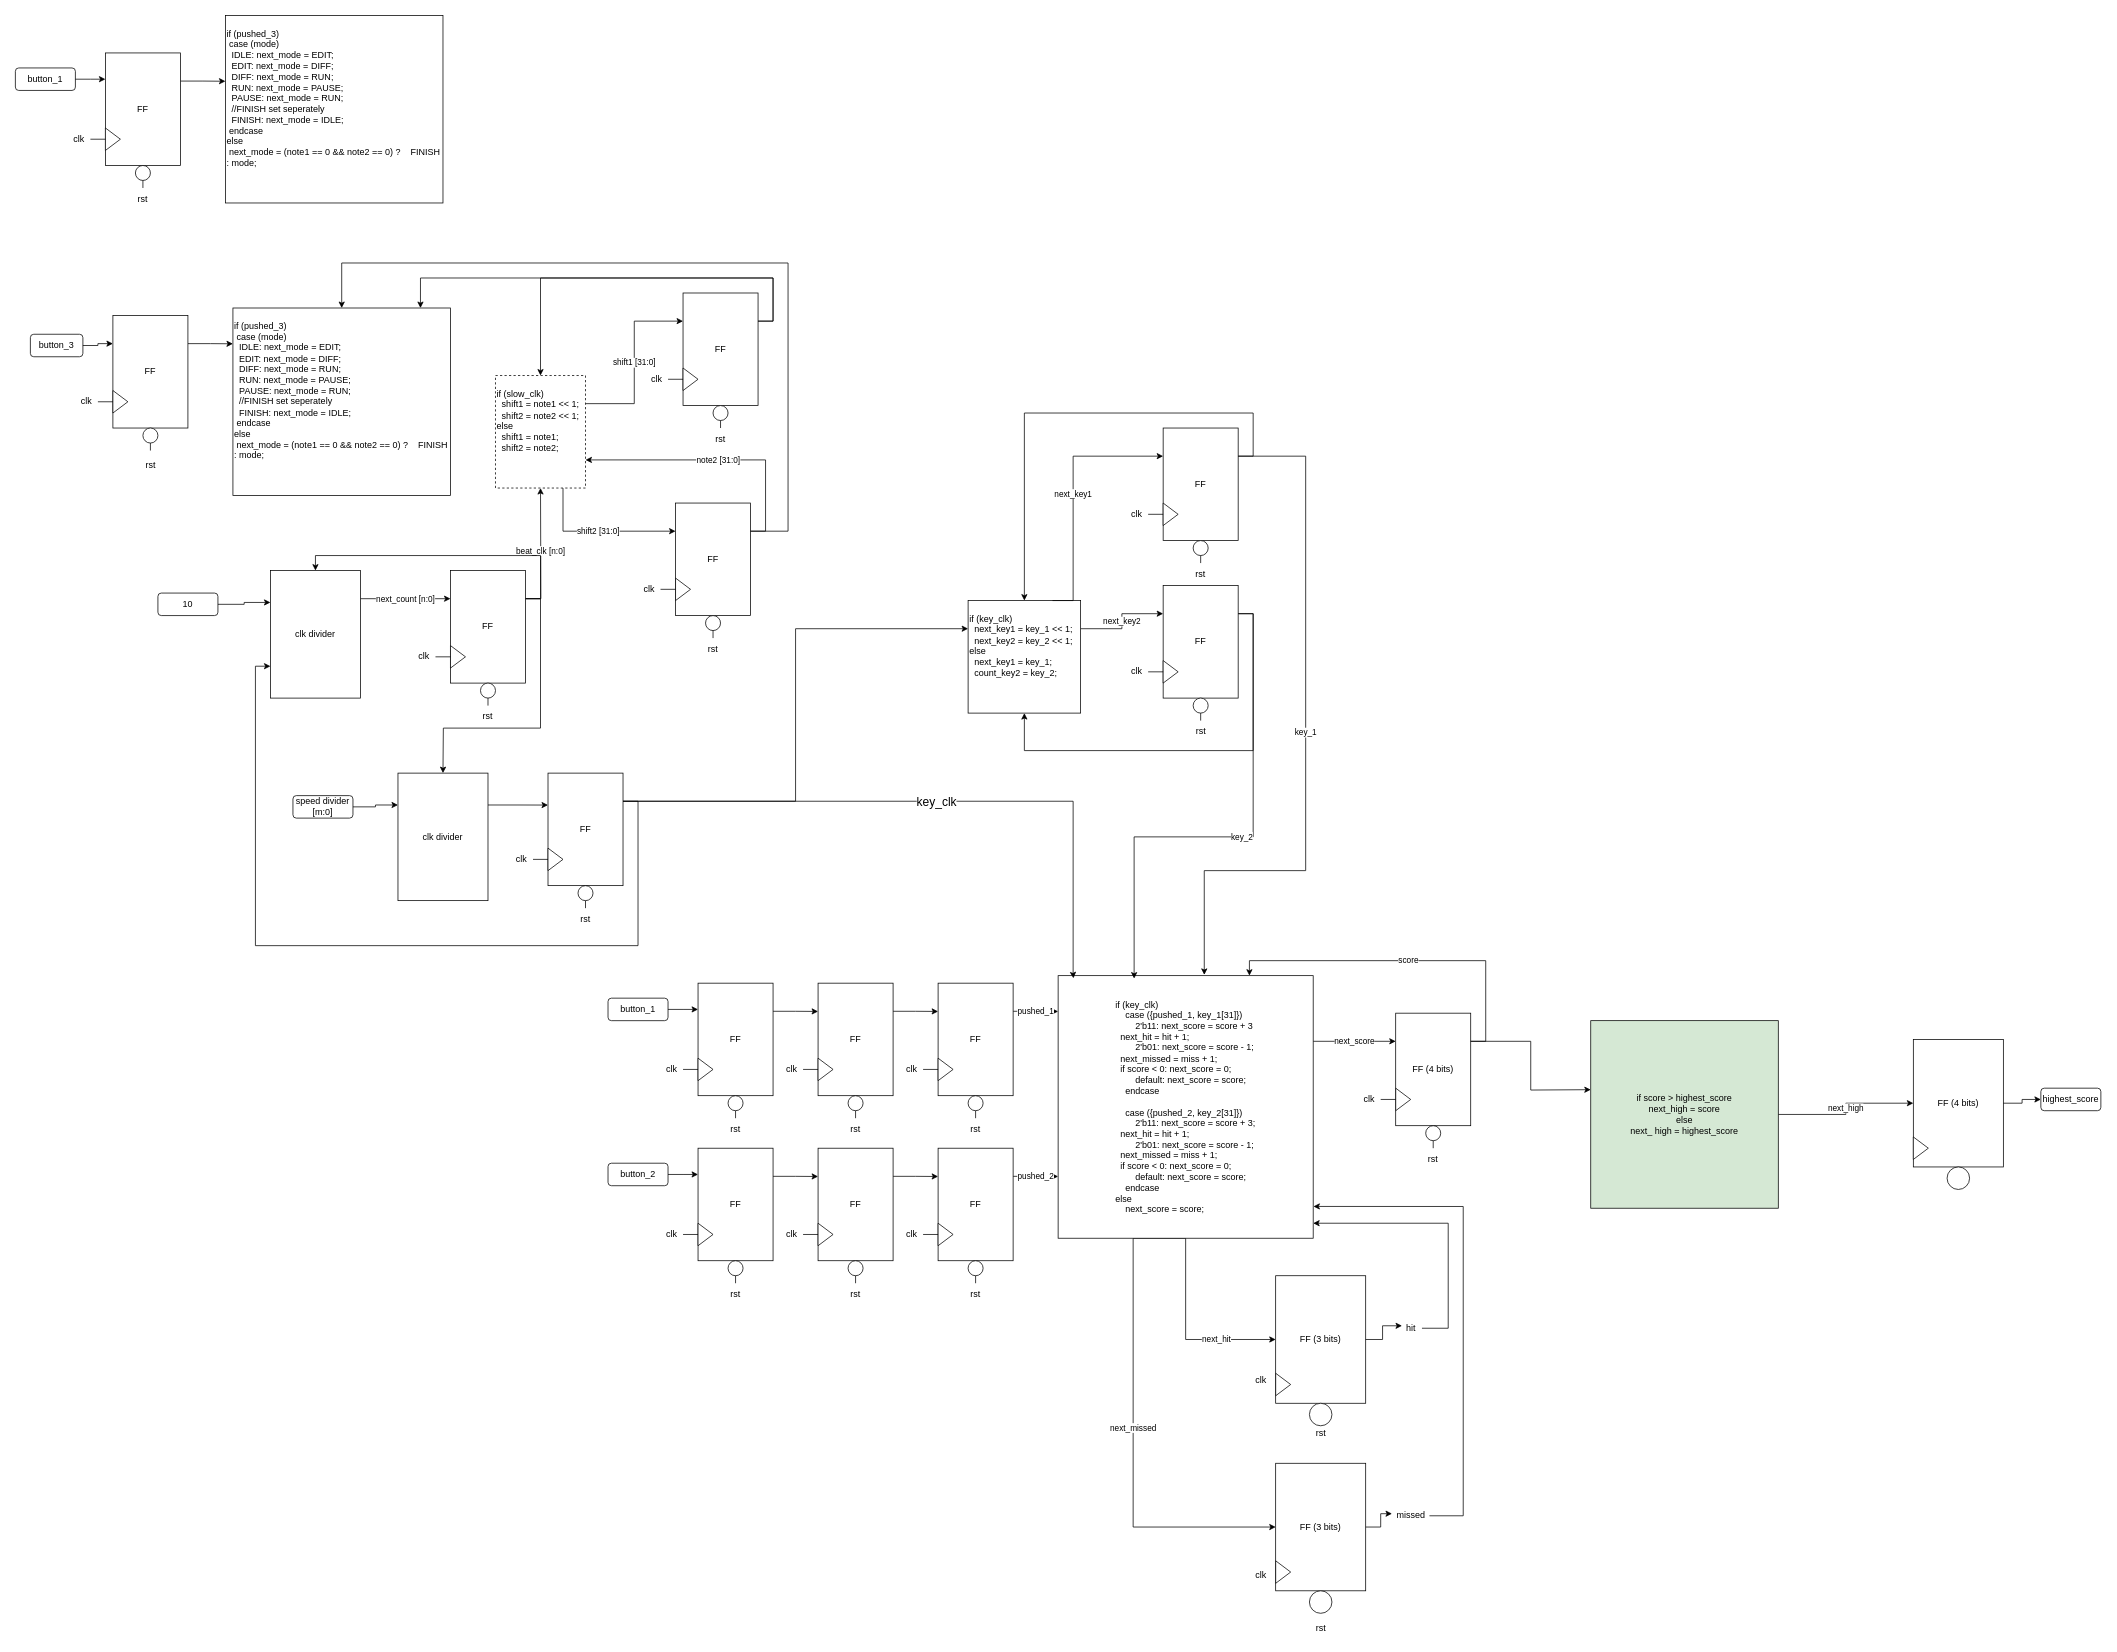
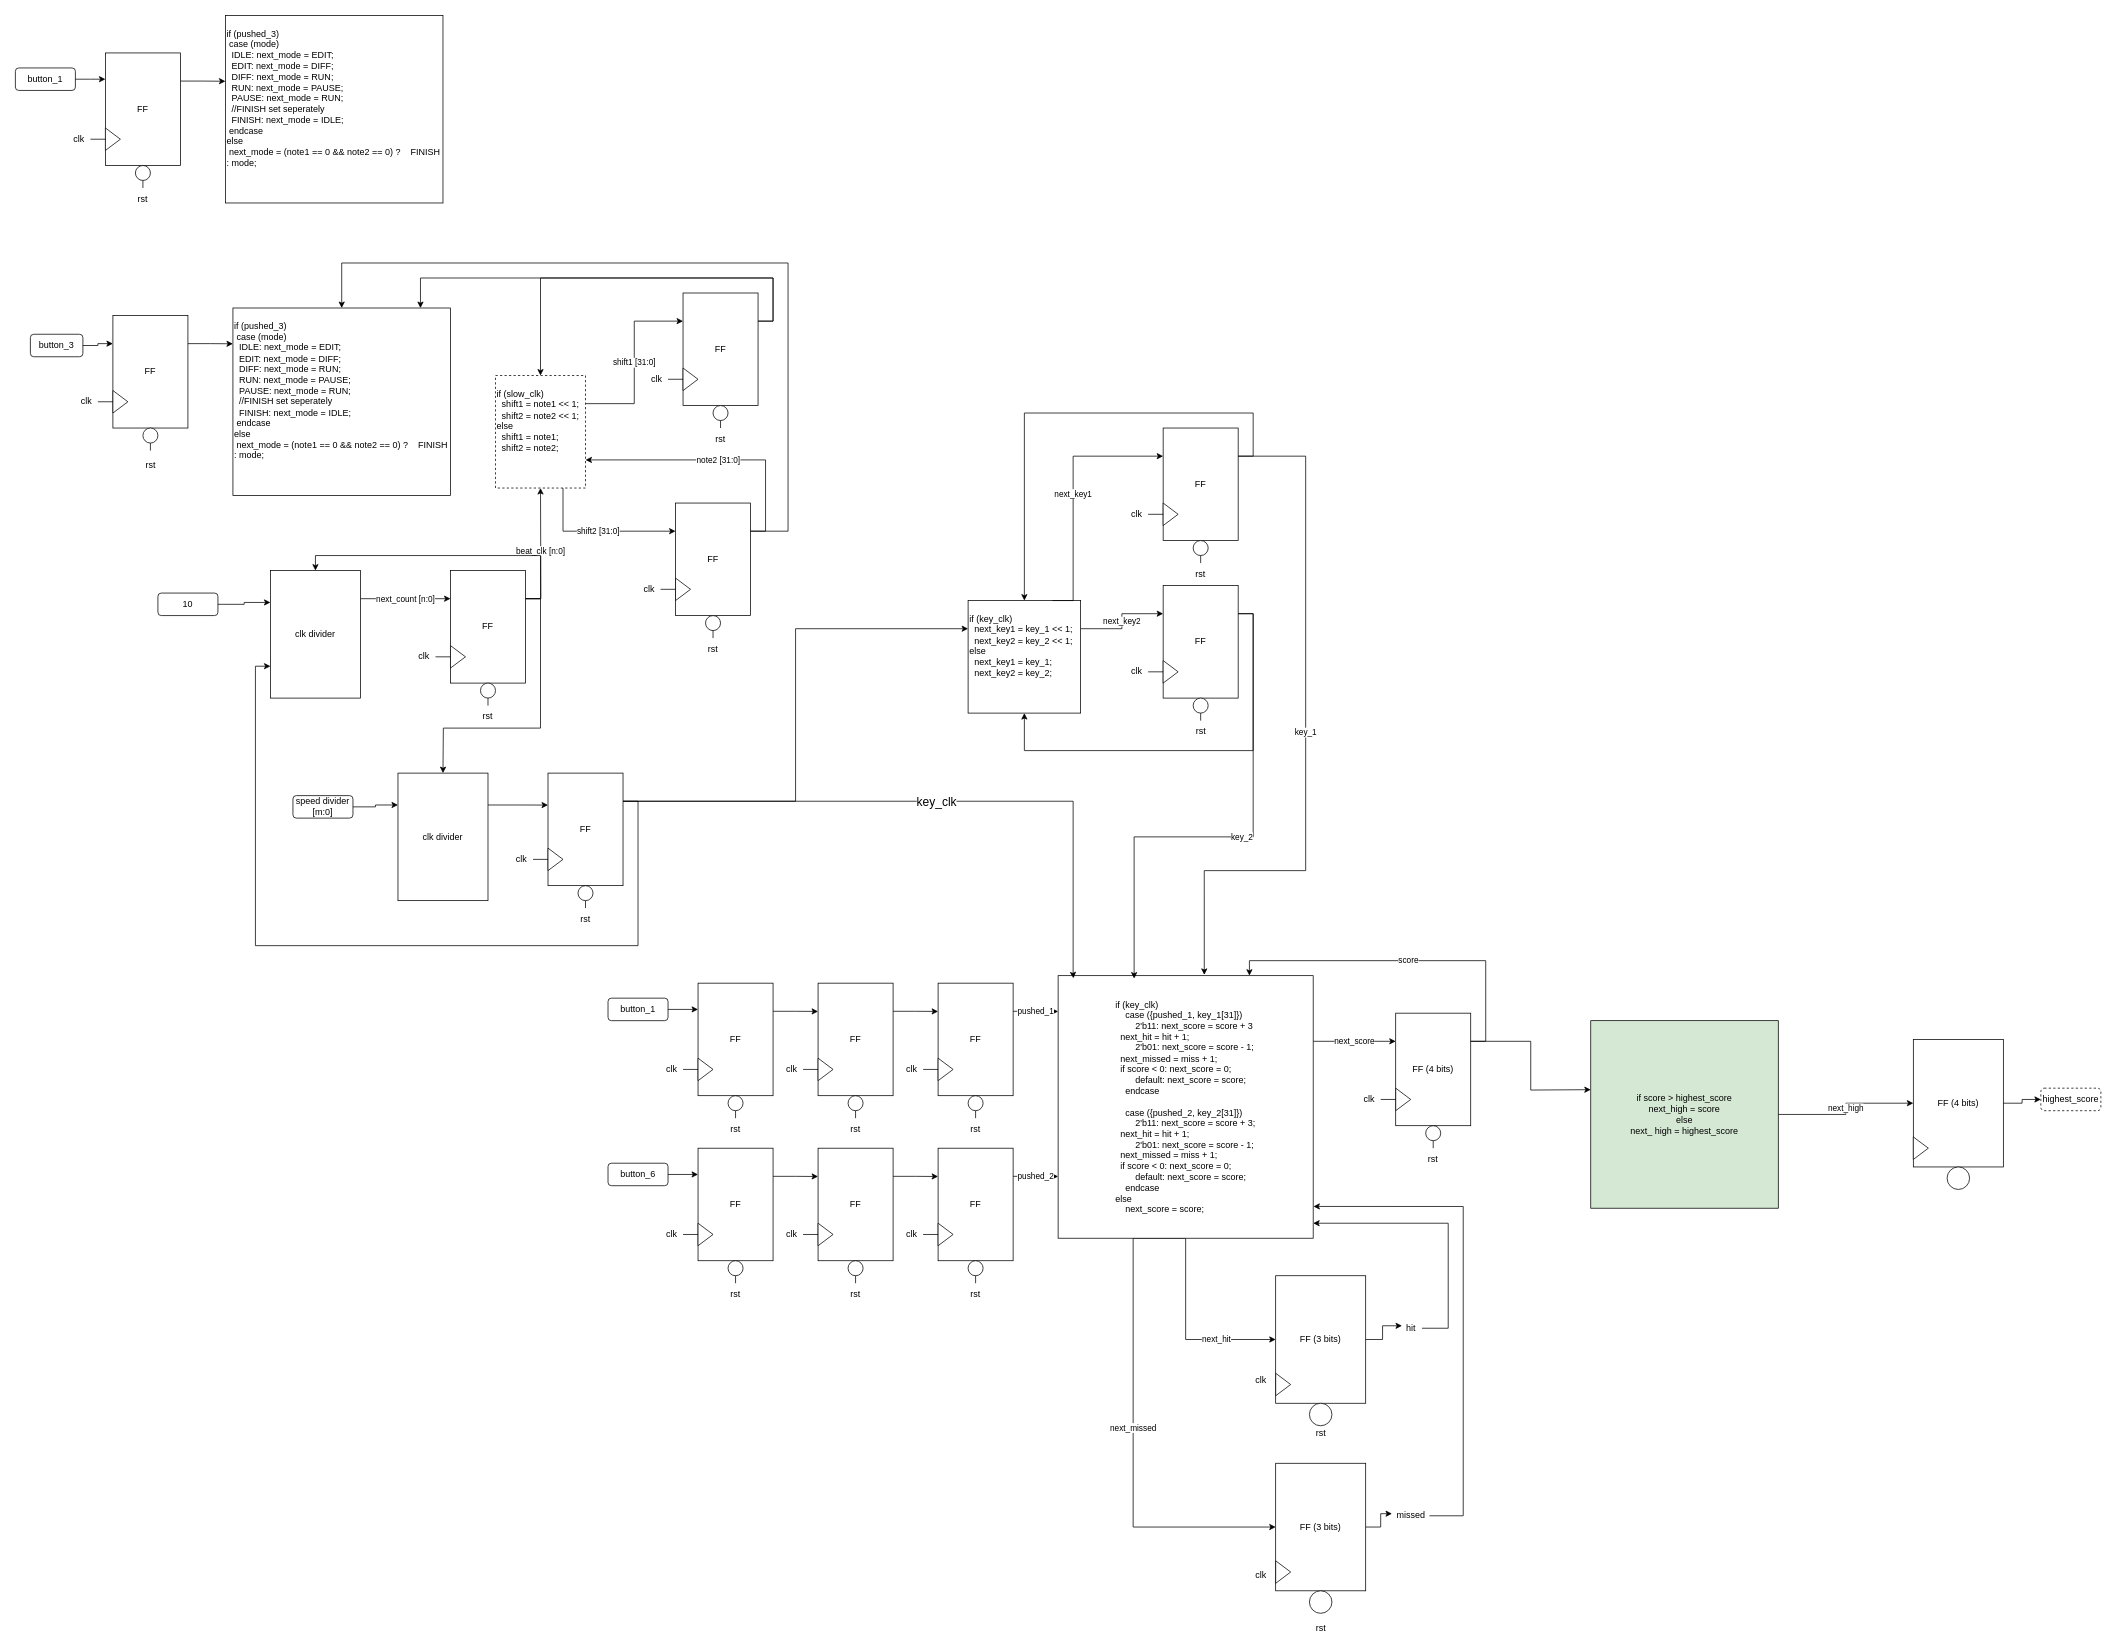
node "if (key_clk) next_key1 = key_1 << 1; next_key2 = key_2 << 1; else next_key1 = key_1; count_key2 = key_2;": label "if (key_clk) next_key1 = key_1 << 1; next_key2 = key_2 << 1; else next_key1 = key_1; count_key2 = key_2;" -> "if (key_clk) next_key1 = key_1 << 1; next_key2 = key_2 << 1; else next_key1 = key_1; next_key2 = key_2;"
node "highest_score": style solid -> dashed
node "button_2": label "button_2" -> "button_6"
